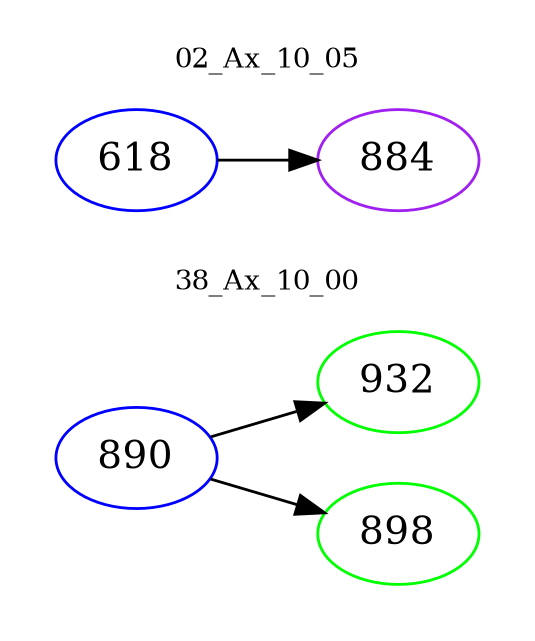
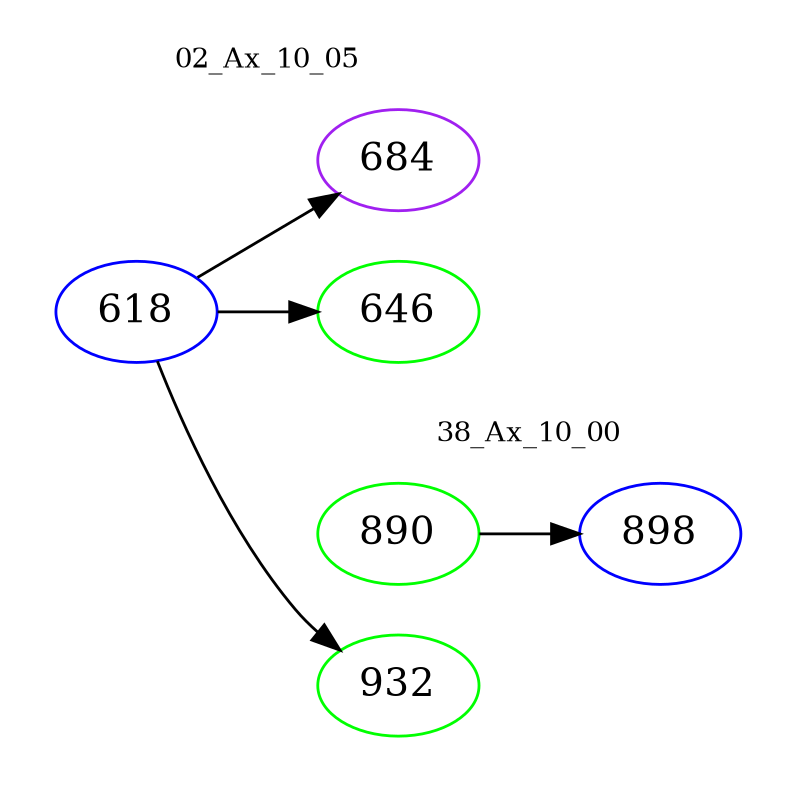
node "884": label "884" -> "684"
node "646": added
edge "890" -> "932": now "618" -> "932"
node "890": color blue -> green
node "898": color green -> blue
